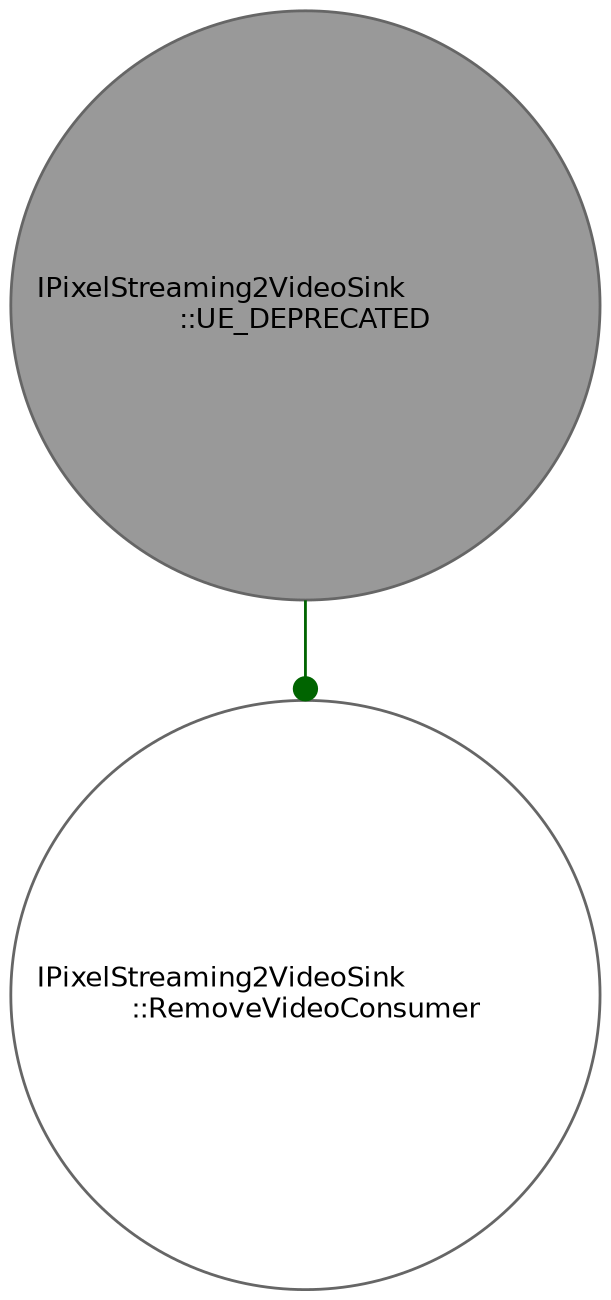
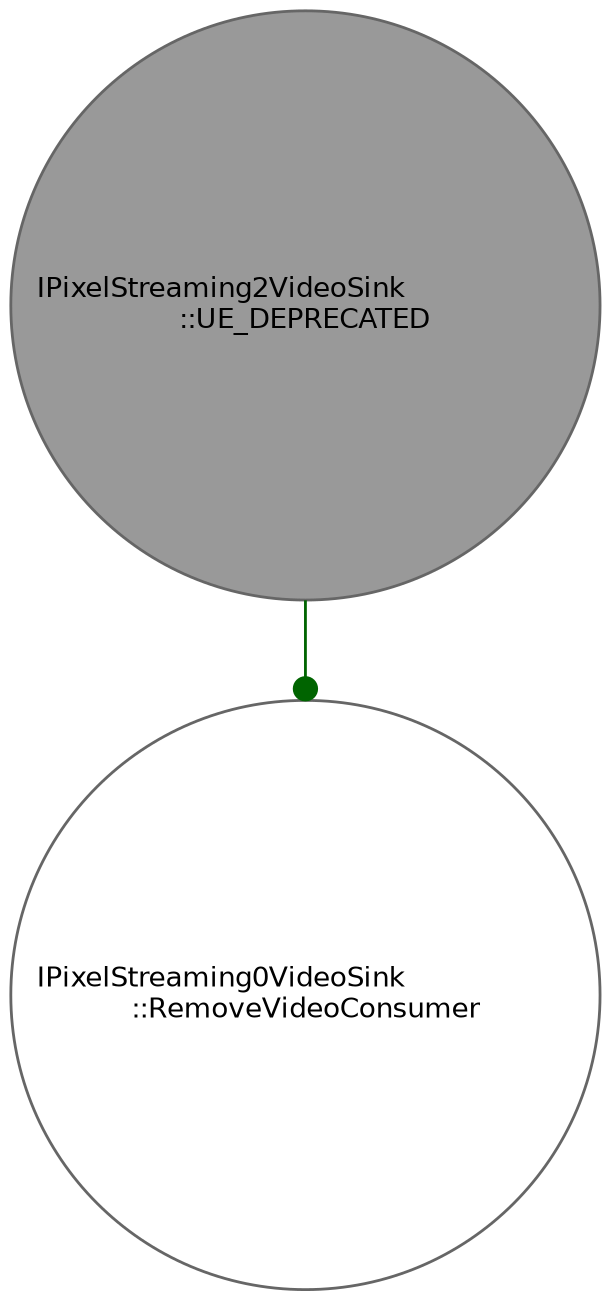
node "IPixelStreaming2VideoSink ::RemoveVideoConsumer": label "IPixelStreaming2VideoSink ::RemoveVideoConsumer" -> "IPixelStreaming0VideoSink ::RemoveVideoConsumer"
